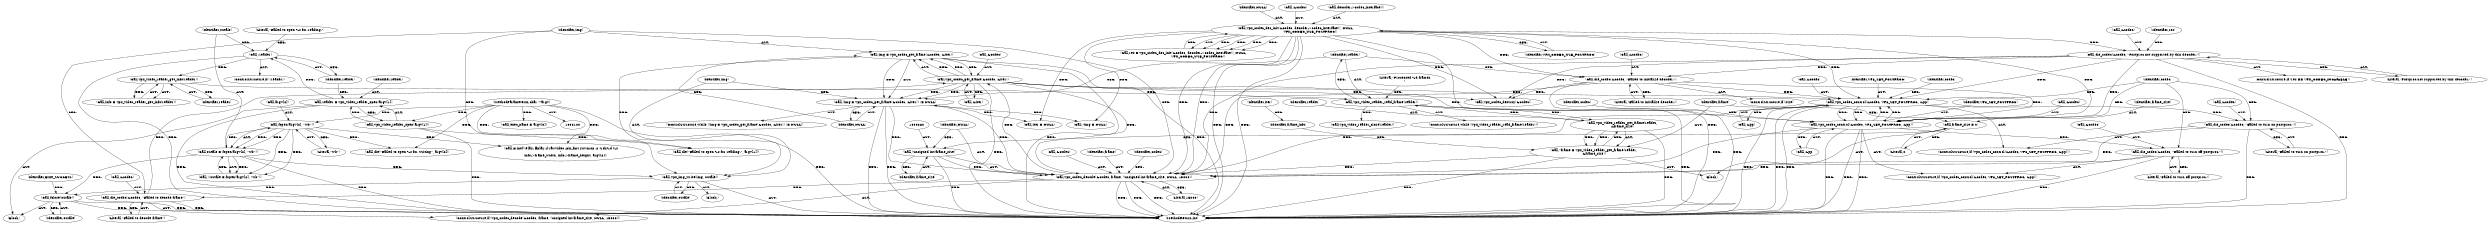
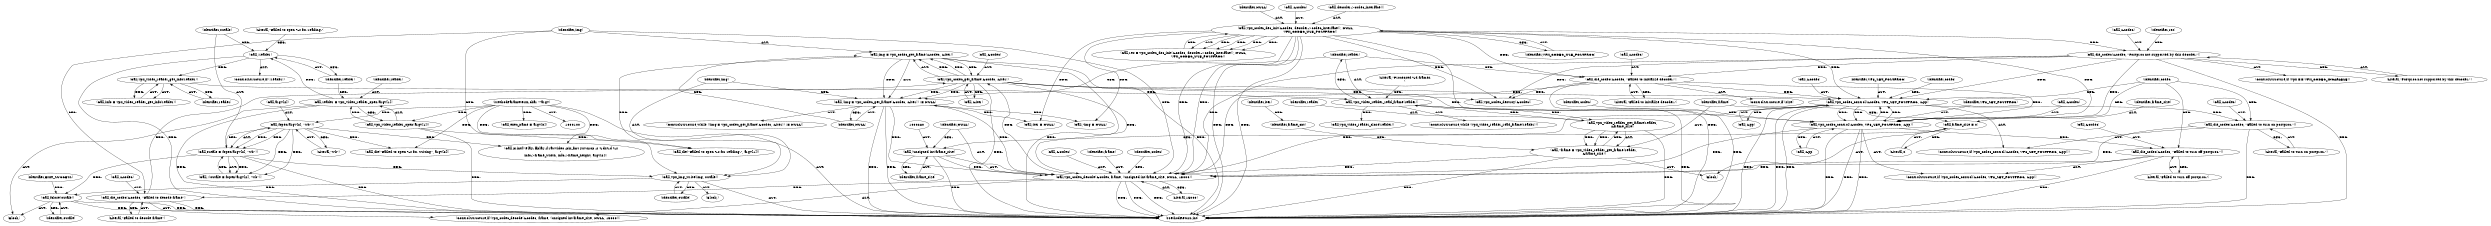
node "(ControlStructure,if (res == VPX_CODEC_INCAPABLE))": label "(ControlStructure,if (res == VPX_CODEC_INCAPABLE))" -> "(ControlStructure,if (vpx == VPX_CODEC_INCAPABLE))"
node "(Identifier,frame_info)": label "(Identifier,frame_info)" -> "(Identifier,frame_cnt)"
edge "(MethodParameterIn,char **argv)" -> "(MethodReturn,int)": label "DDG: " -> "AST: "
